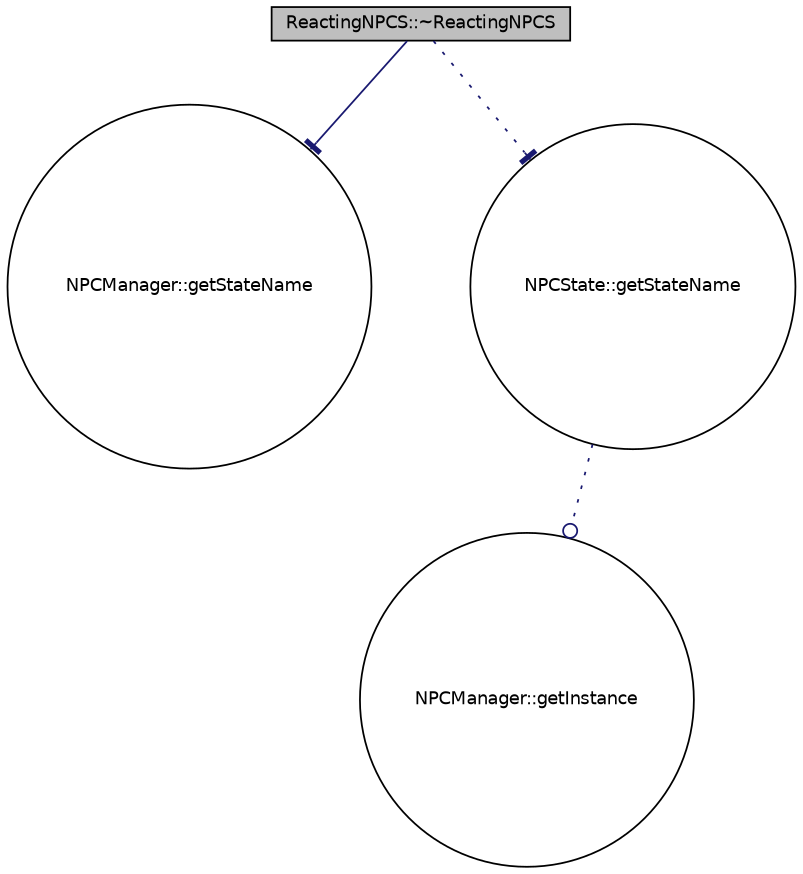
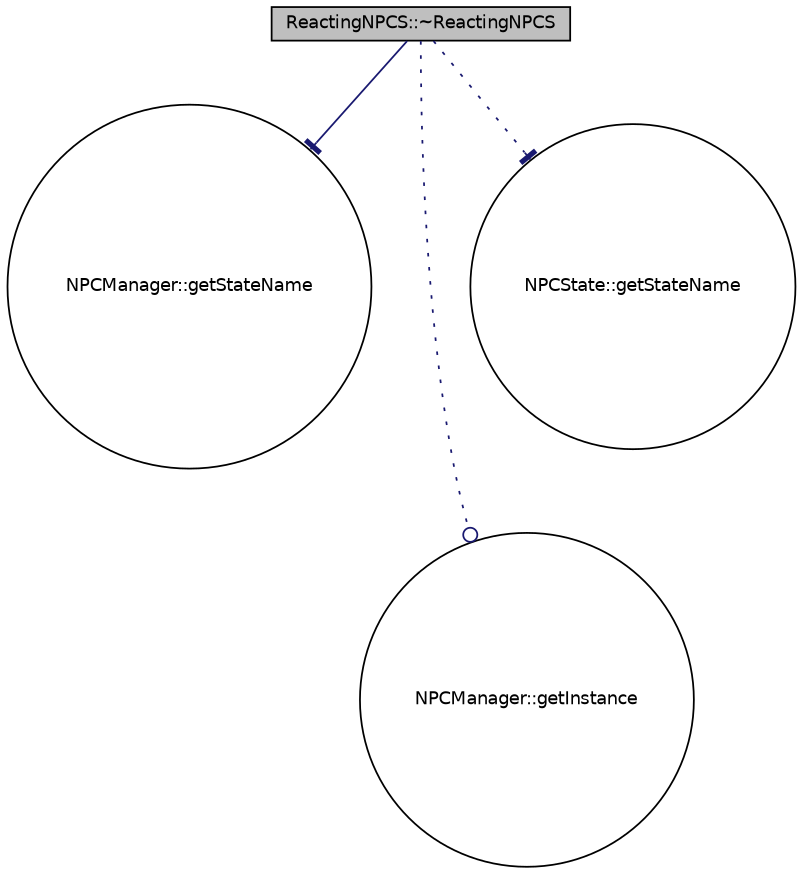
edge "NPCState::getStateName" -> "NPCManager::getInstance": now "ReactingNPCS::~ReactingNPCS" -> "NPCManager::getInstance"
